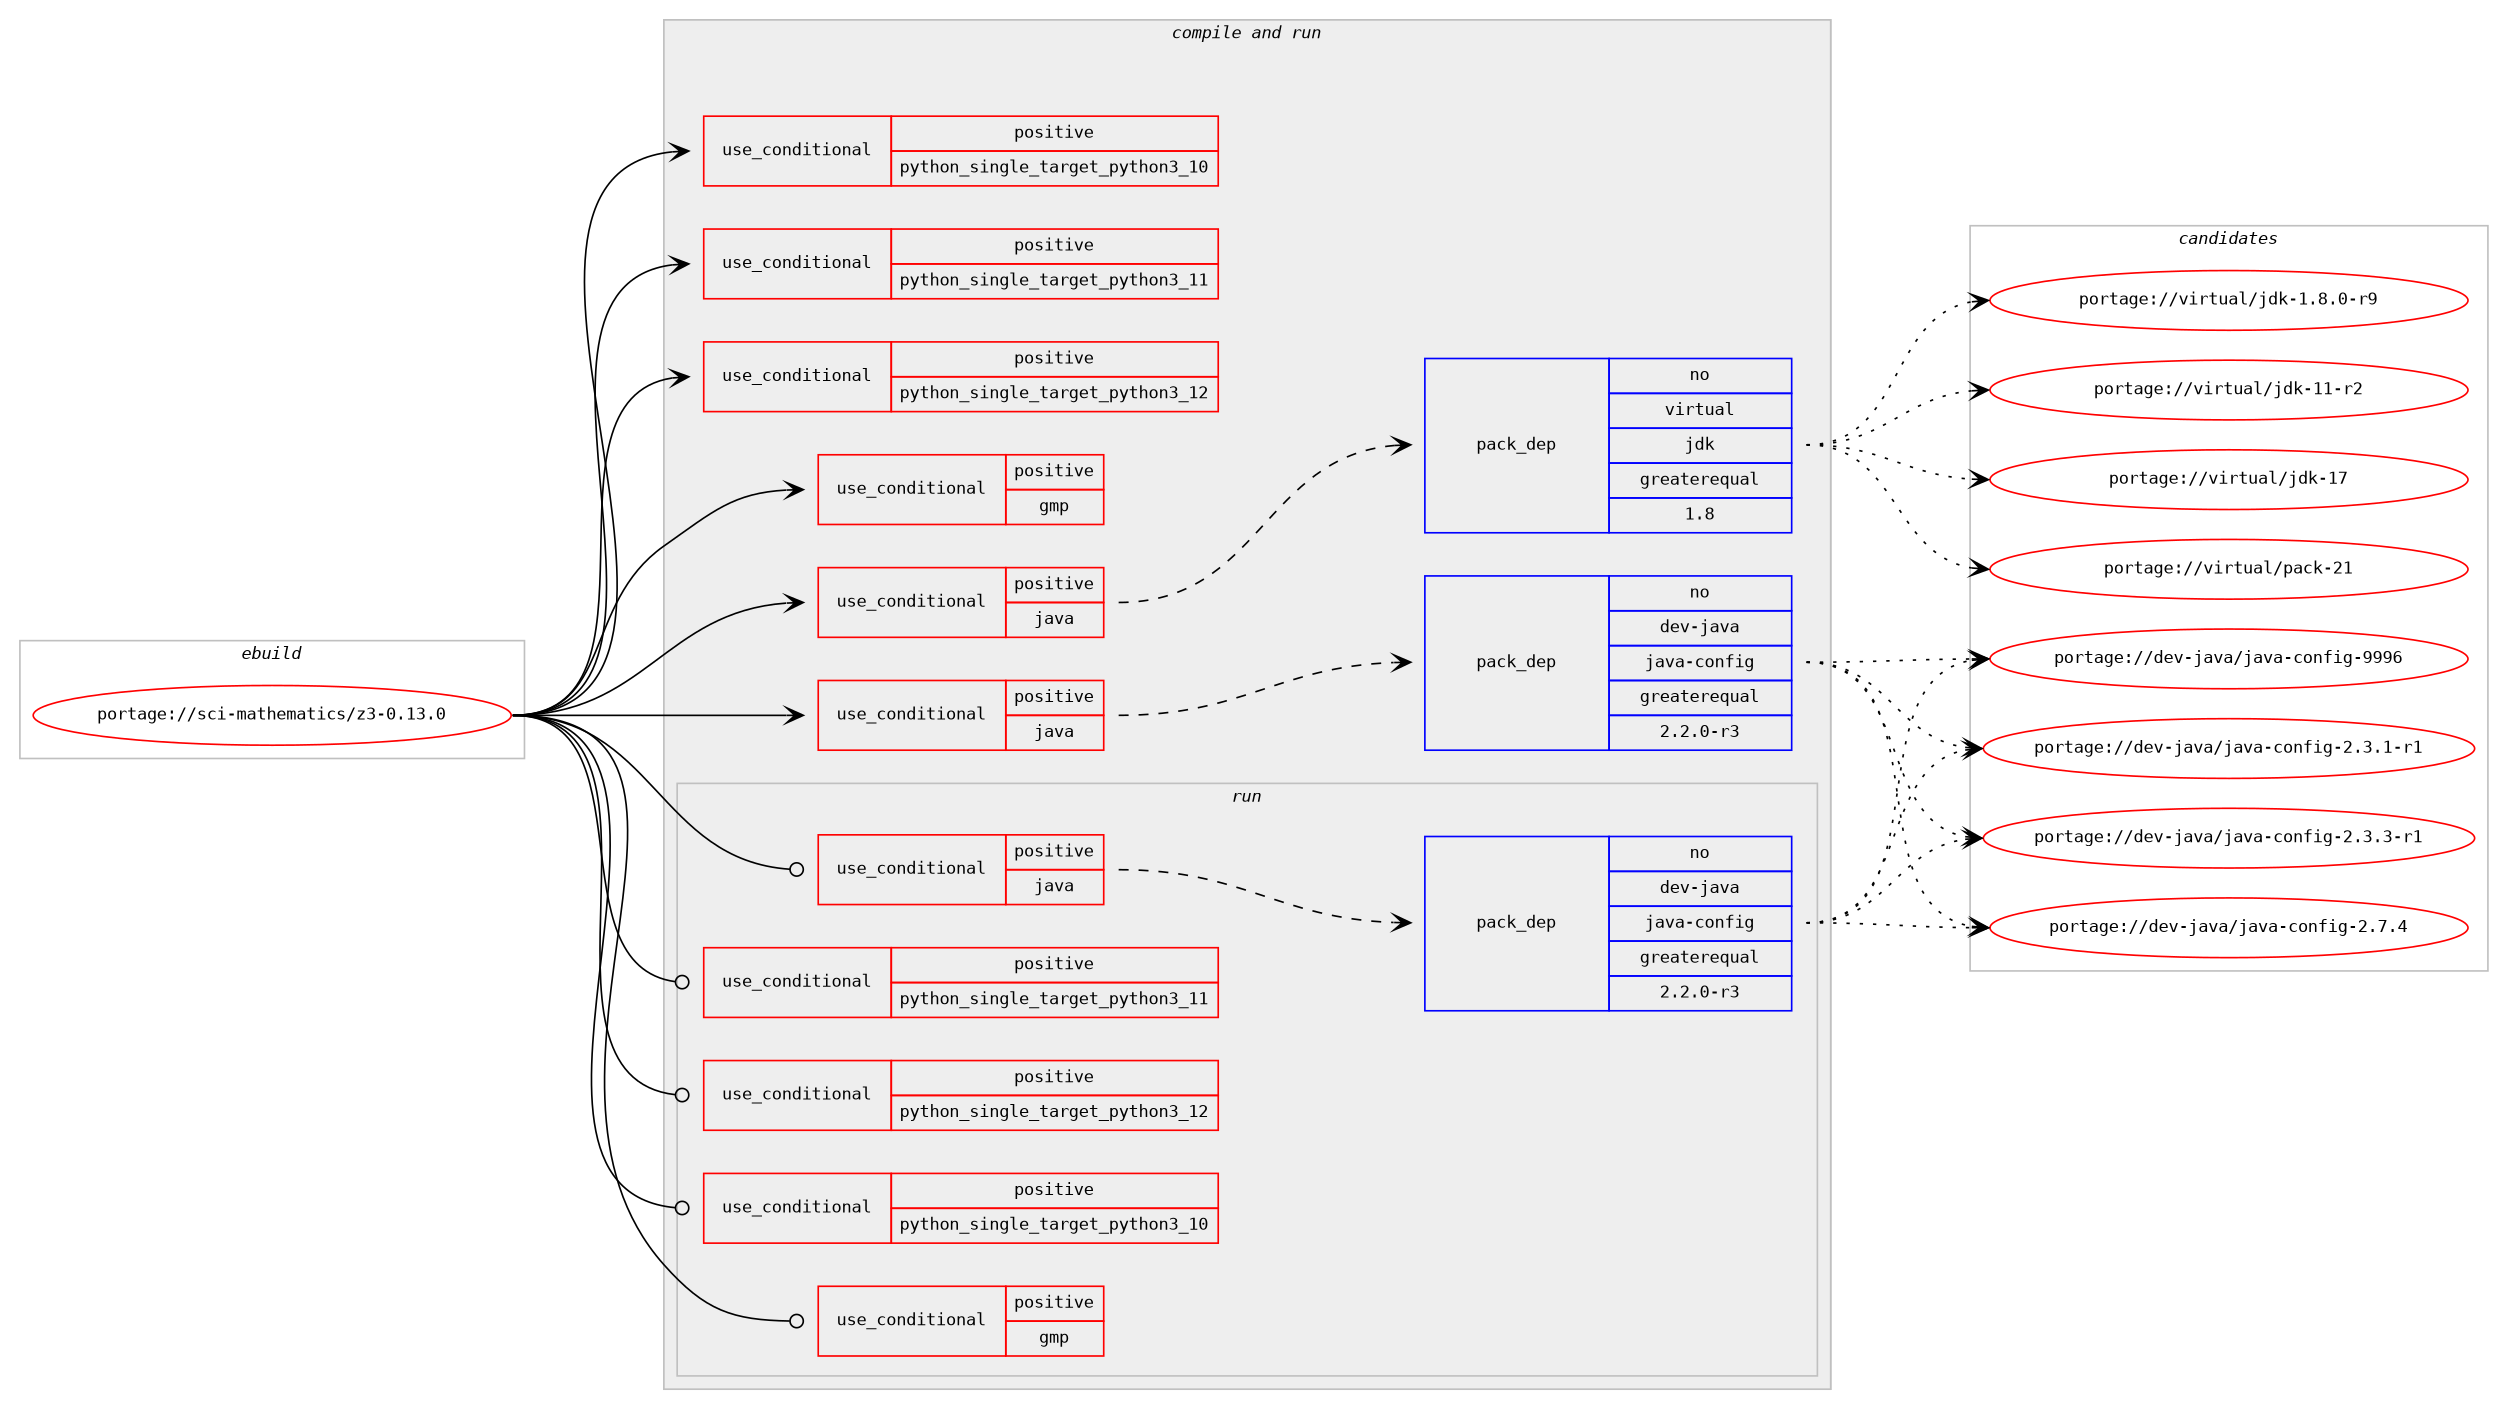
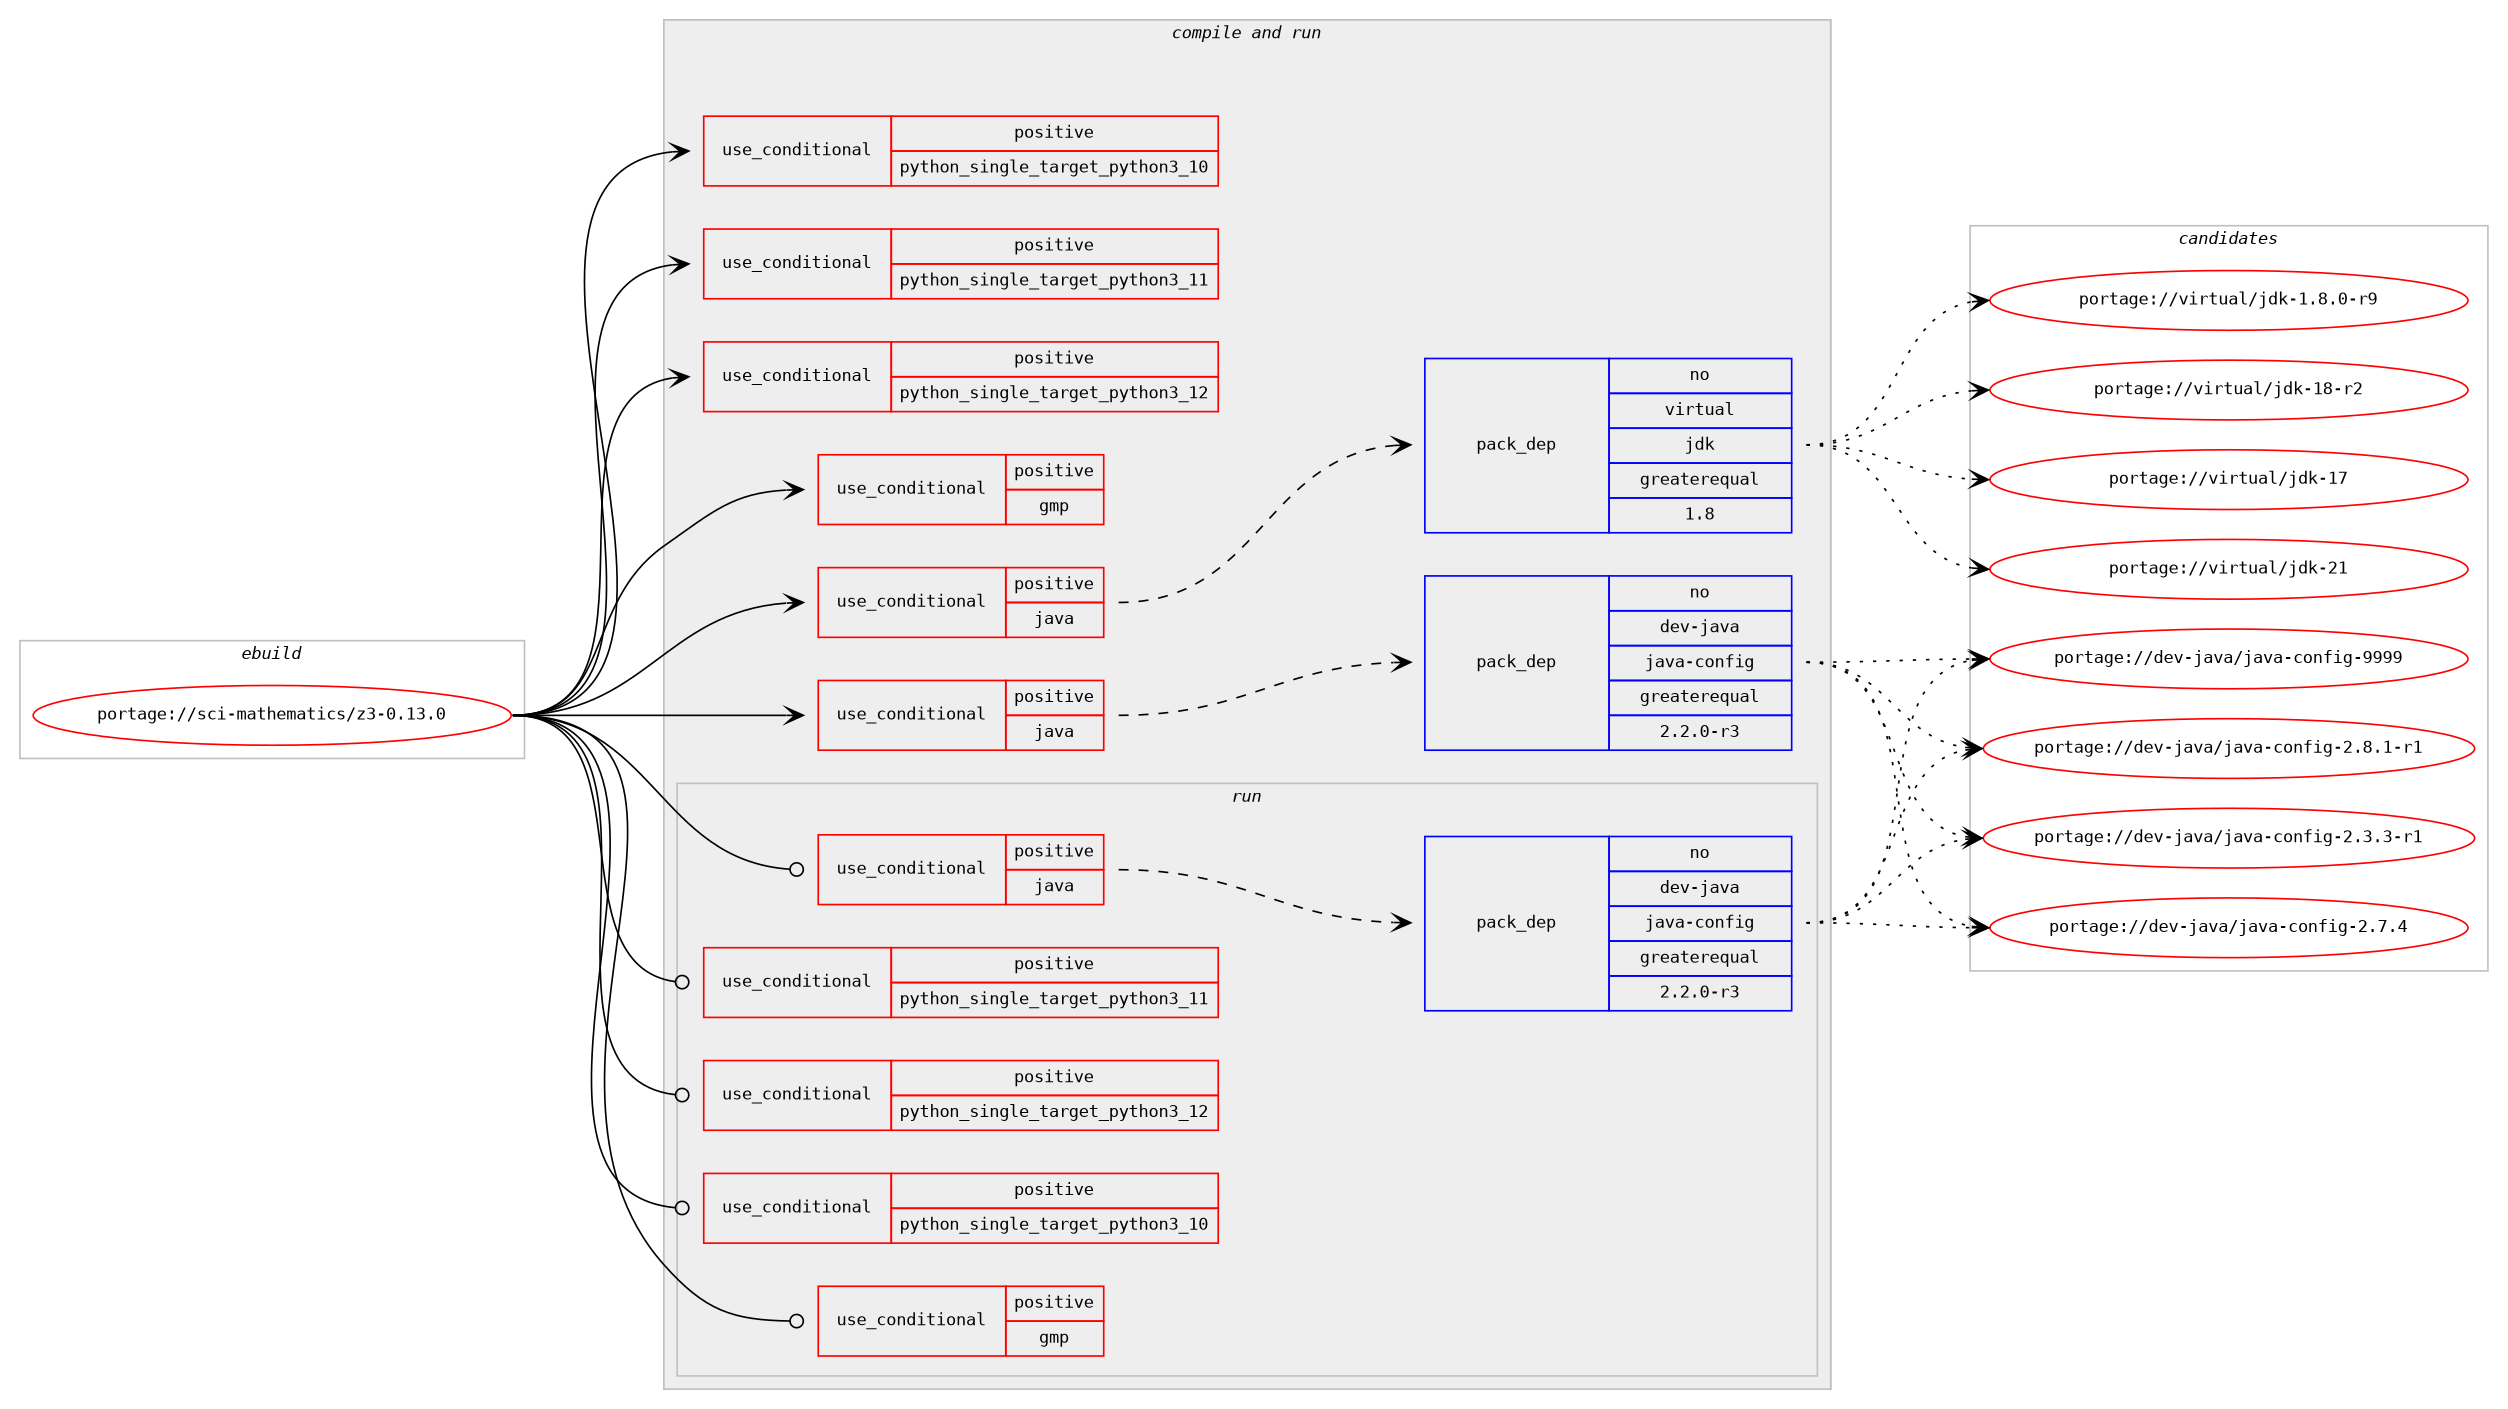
node "portage://virtual/jdk-11-r2": label "portage://virtual/jdk-11-r2" -> "portage://virtual/jdk-18-r2"
node "portage://virtual/pack-21": label "portage://virtual/pack-21" -> "portage://virtual/jdk-21"
node "portage://dev-java/java-config-9996": label "portage://dev-java/java-config-9996" -> "portage://dev-java/java-config-9999"
node "portage://dev-java/java-config-2.3.1-r1": label "portage://dev-java/java-config-2.3.1-r1" -> "portage://dev-java/java-config-2.8.1-r1"
